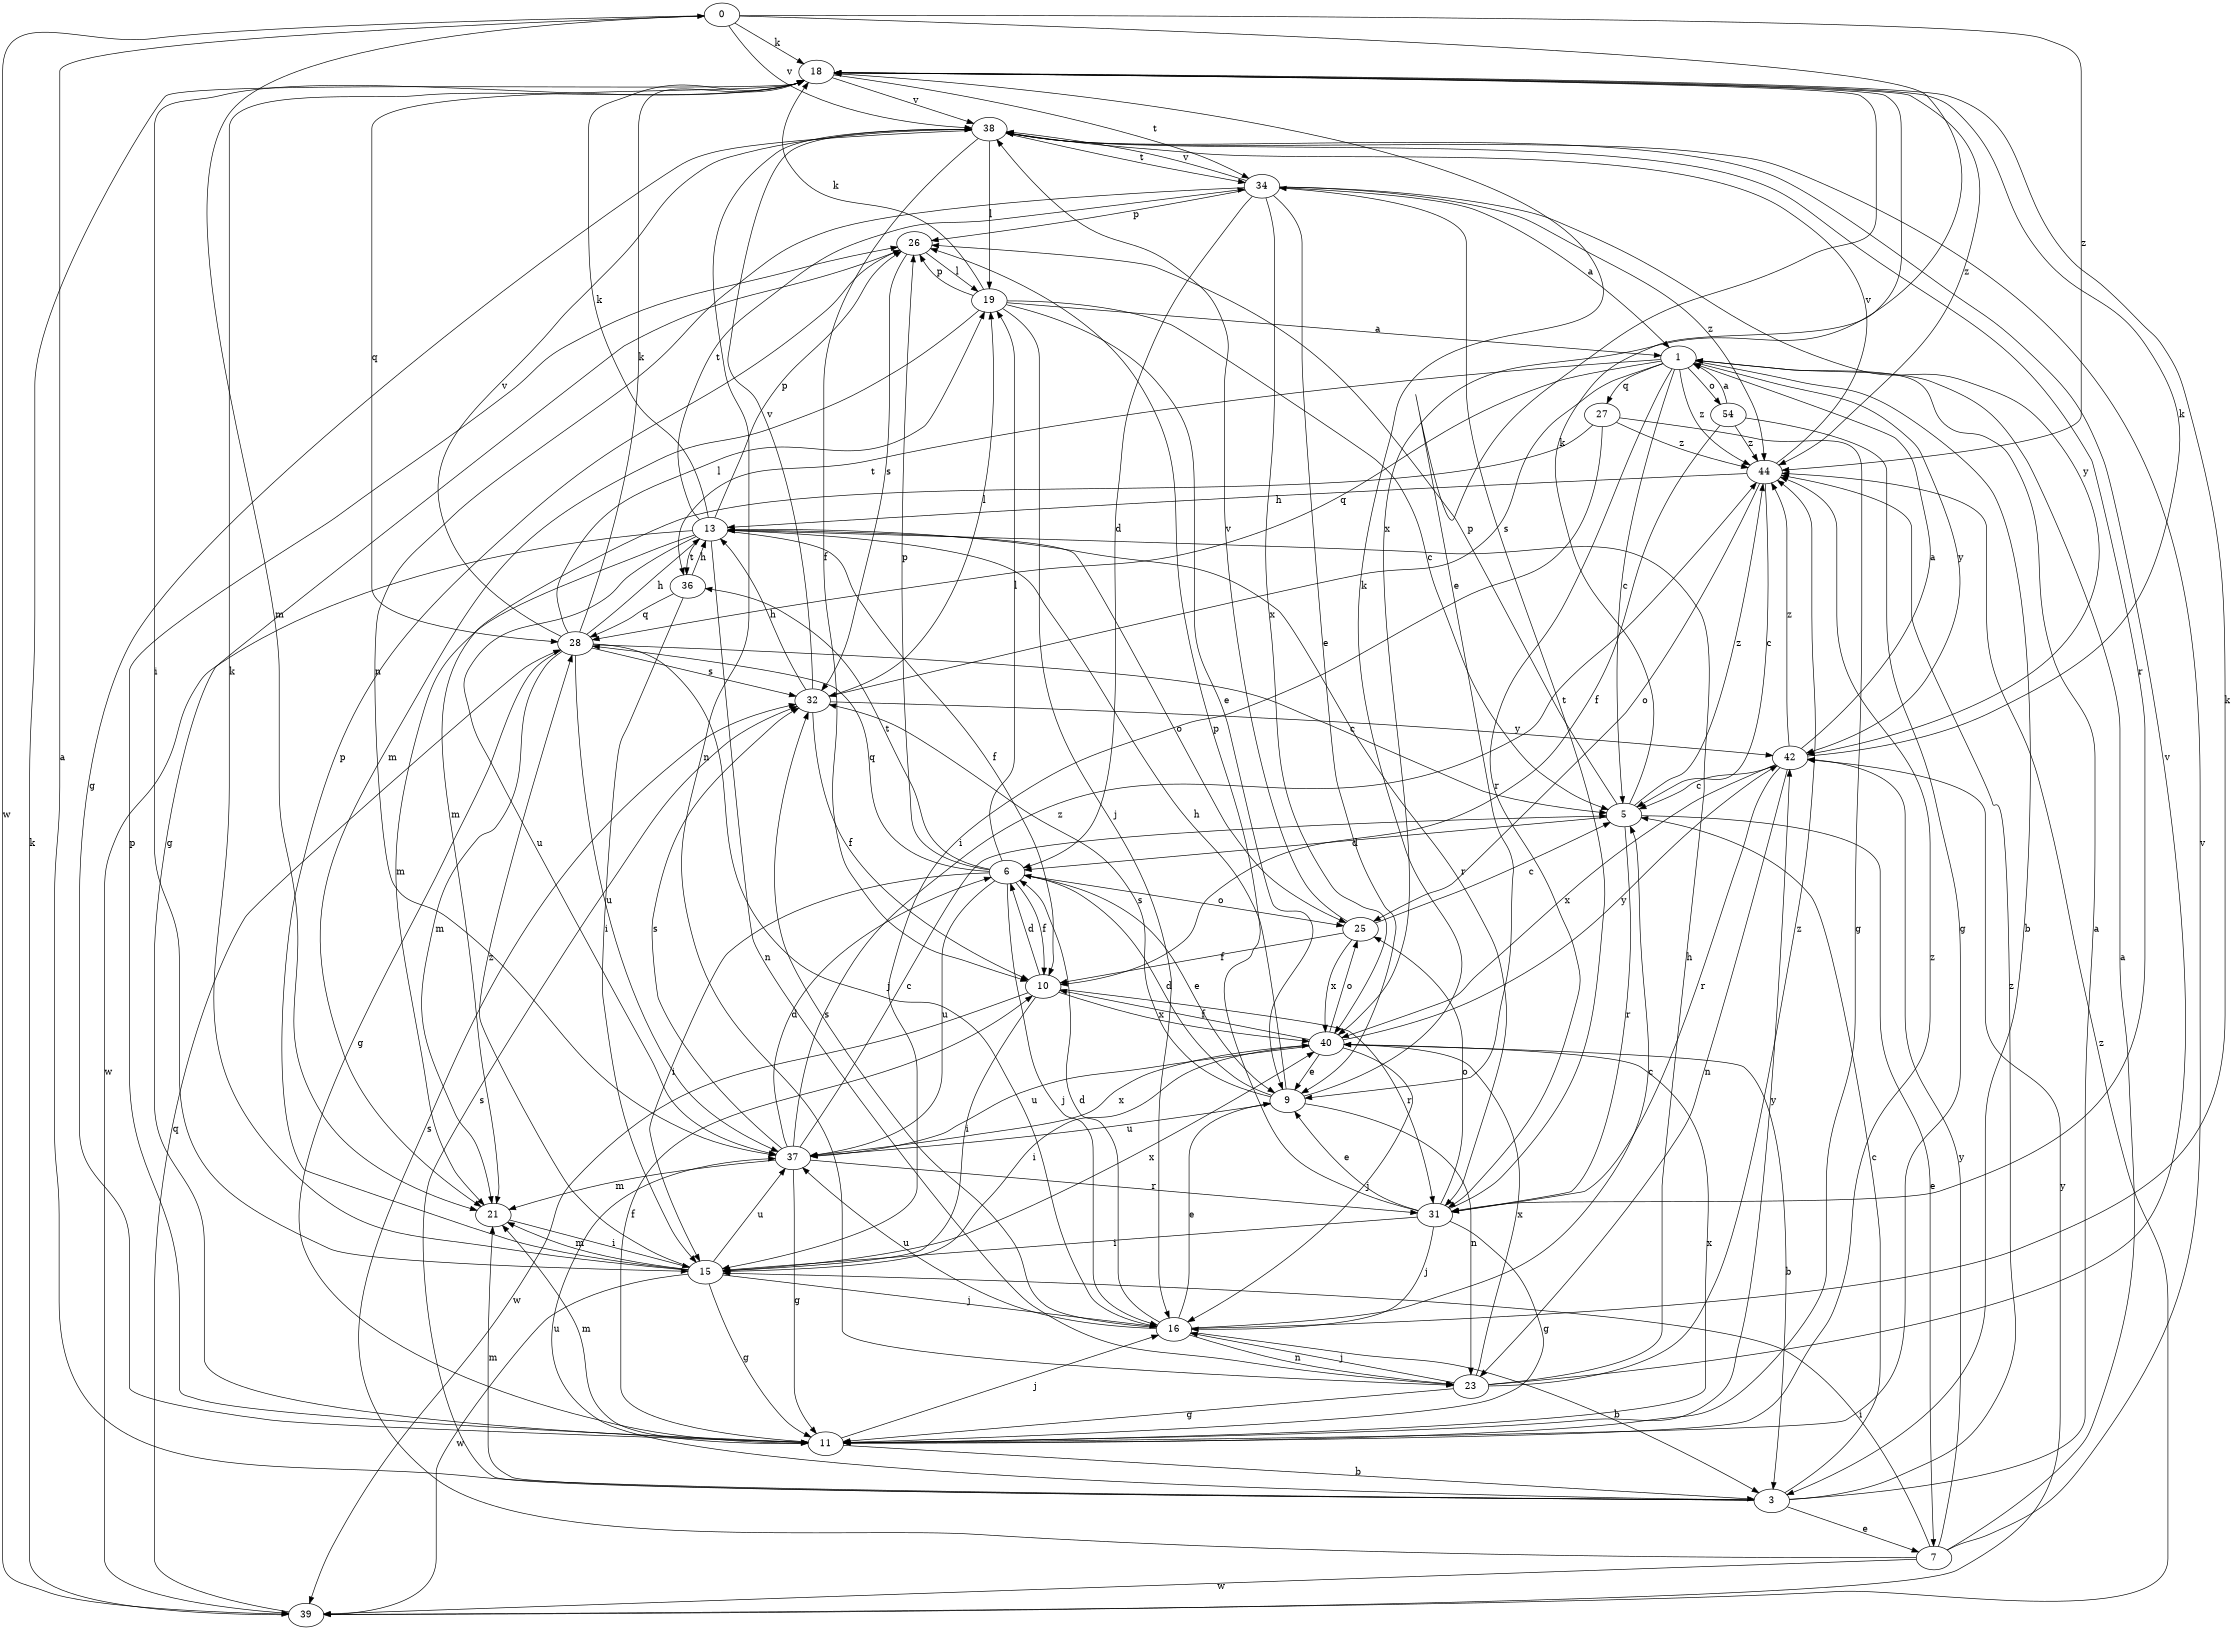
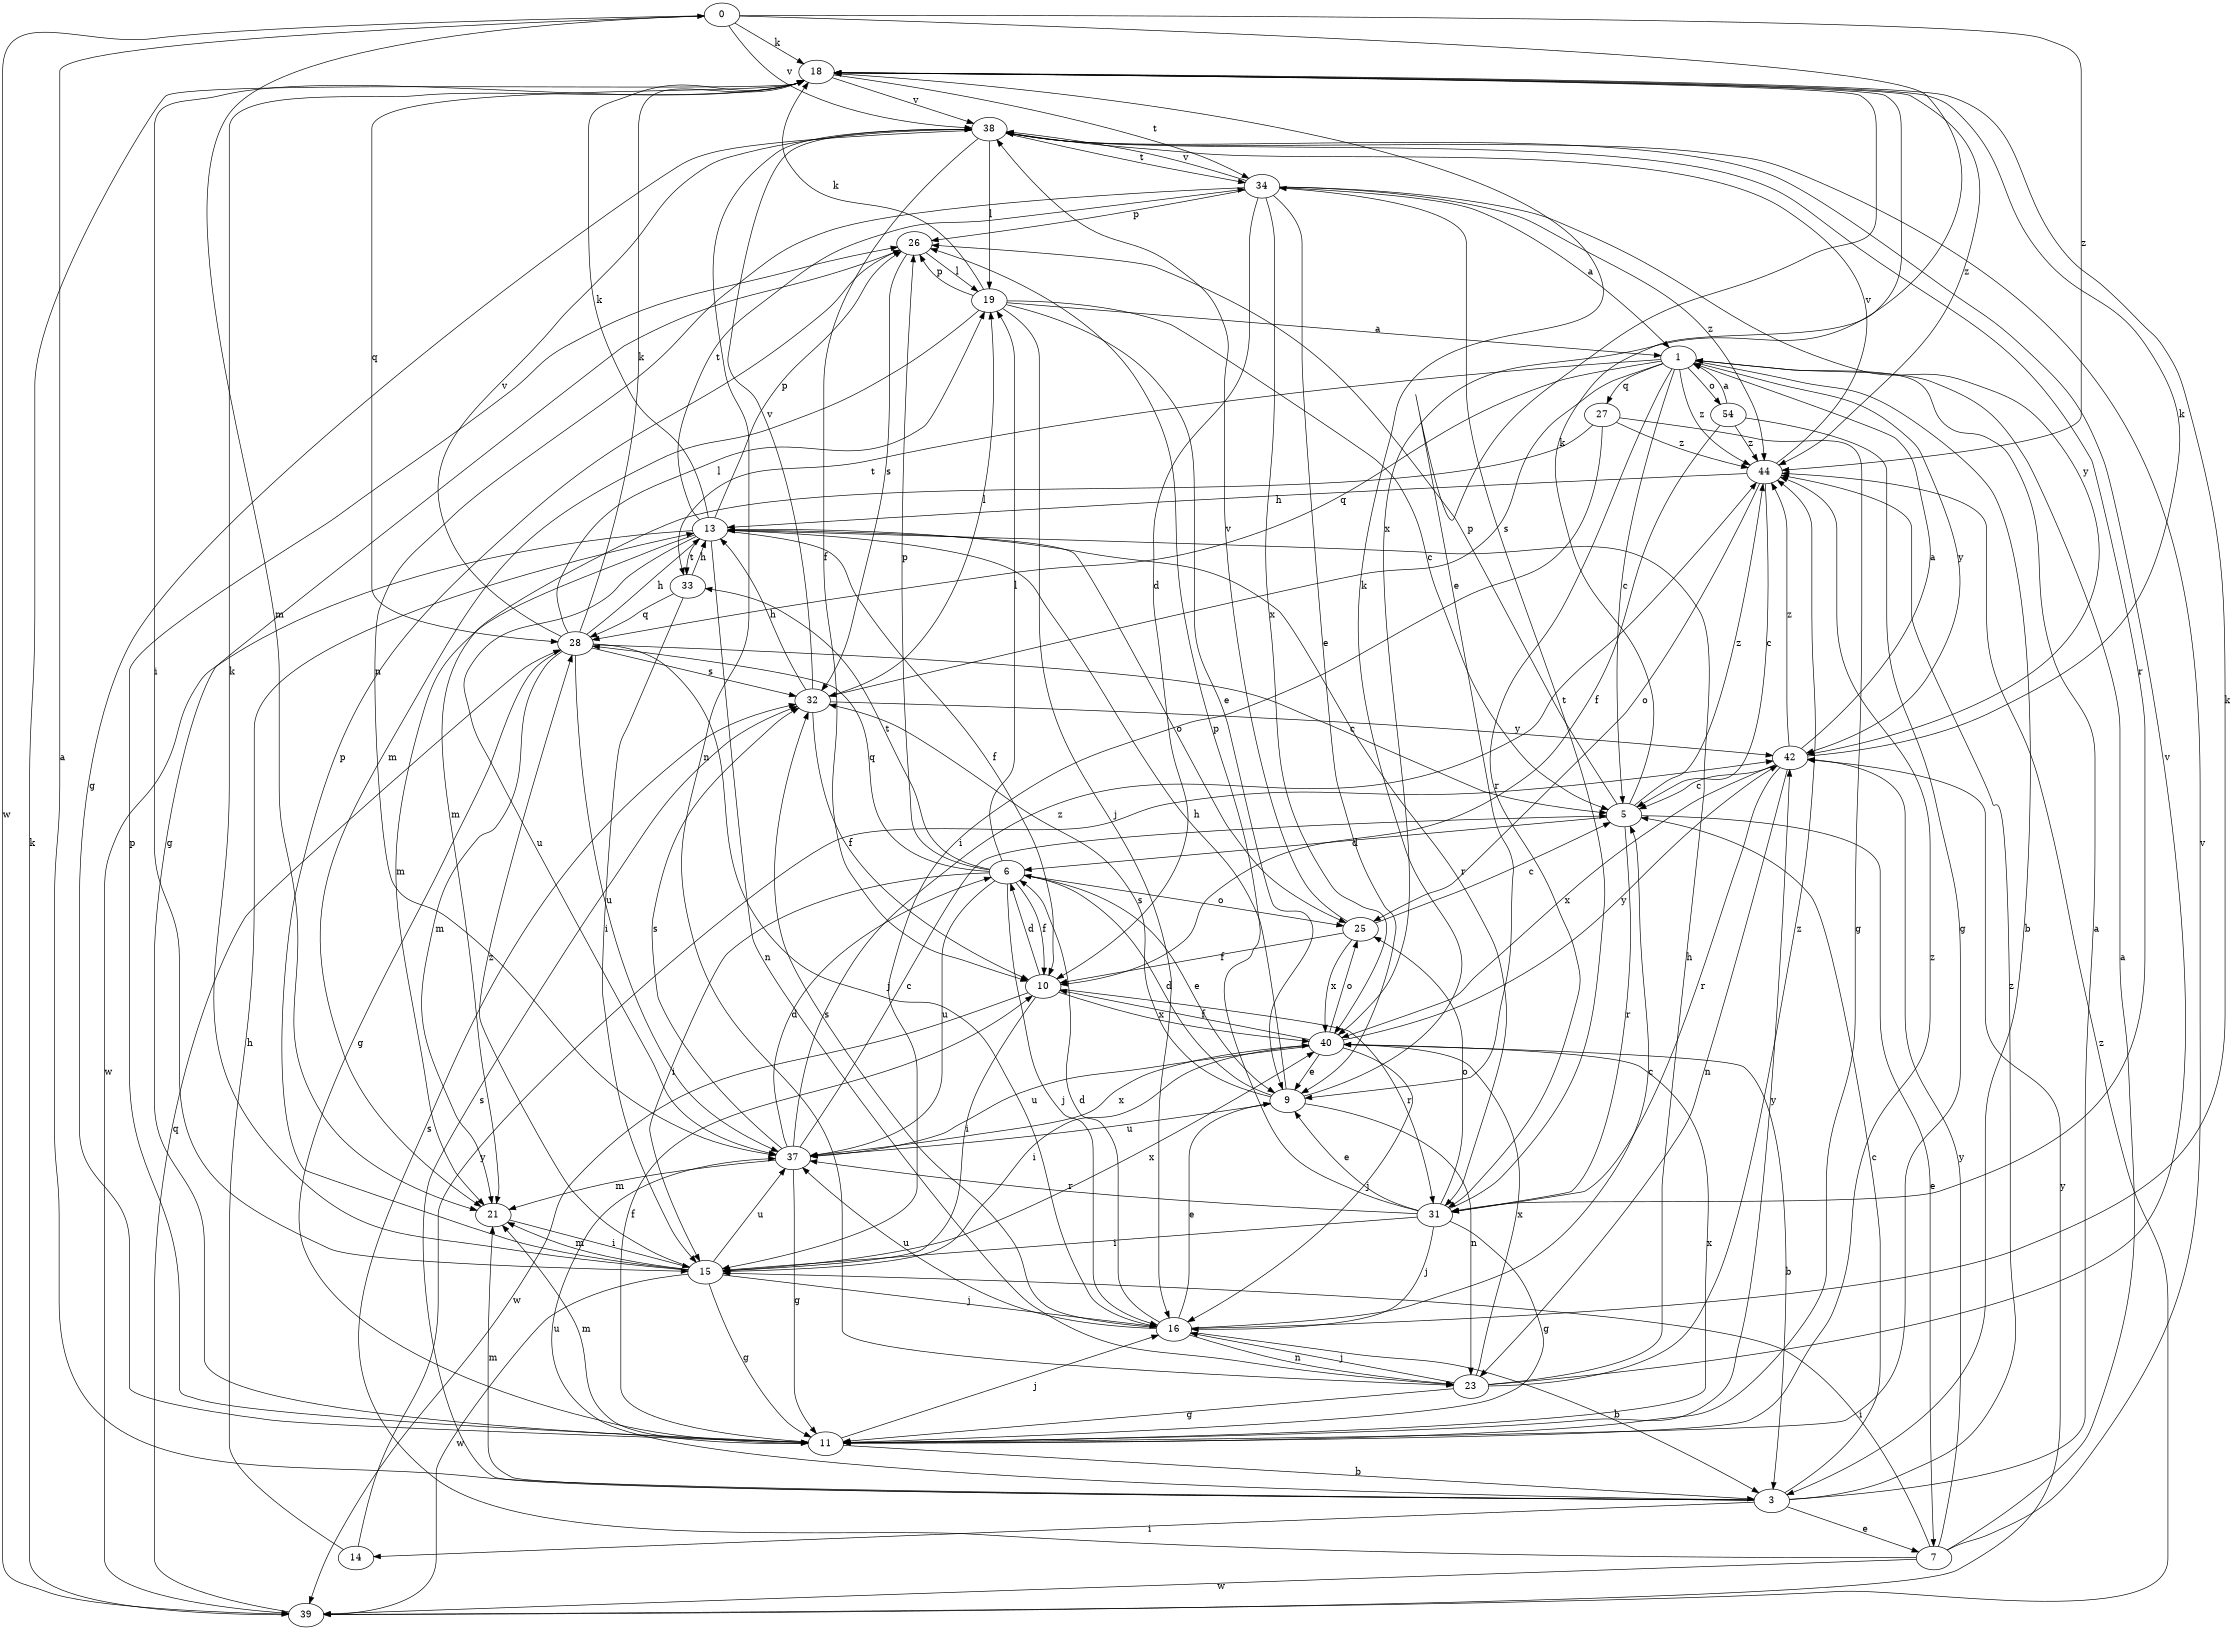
edge "34" -> "6": now "34" -> "10"
node "36": label "36" -> "33"
edge "37" -> "31": reversed
node "14": added
